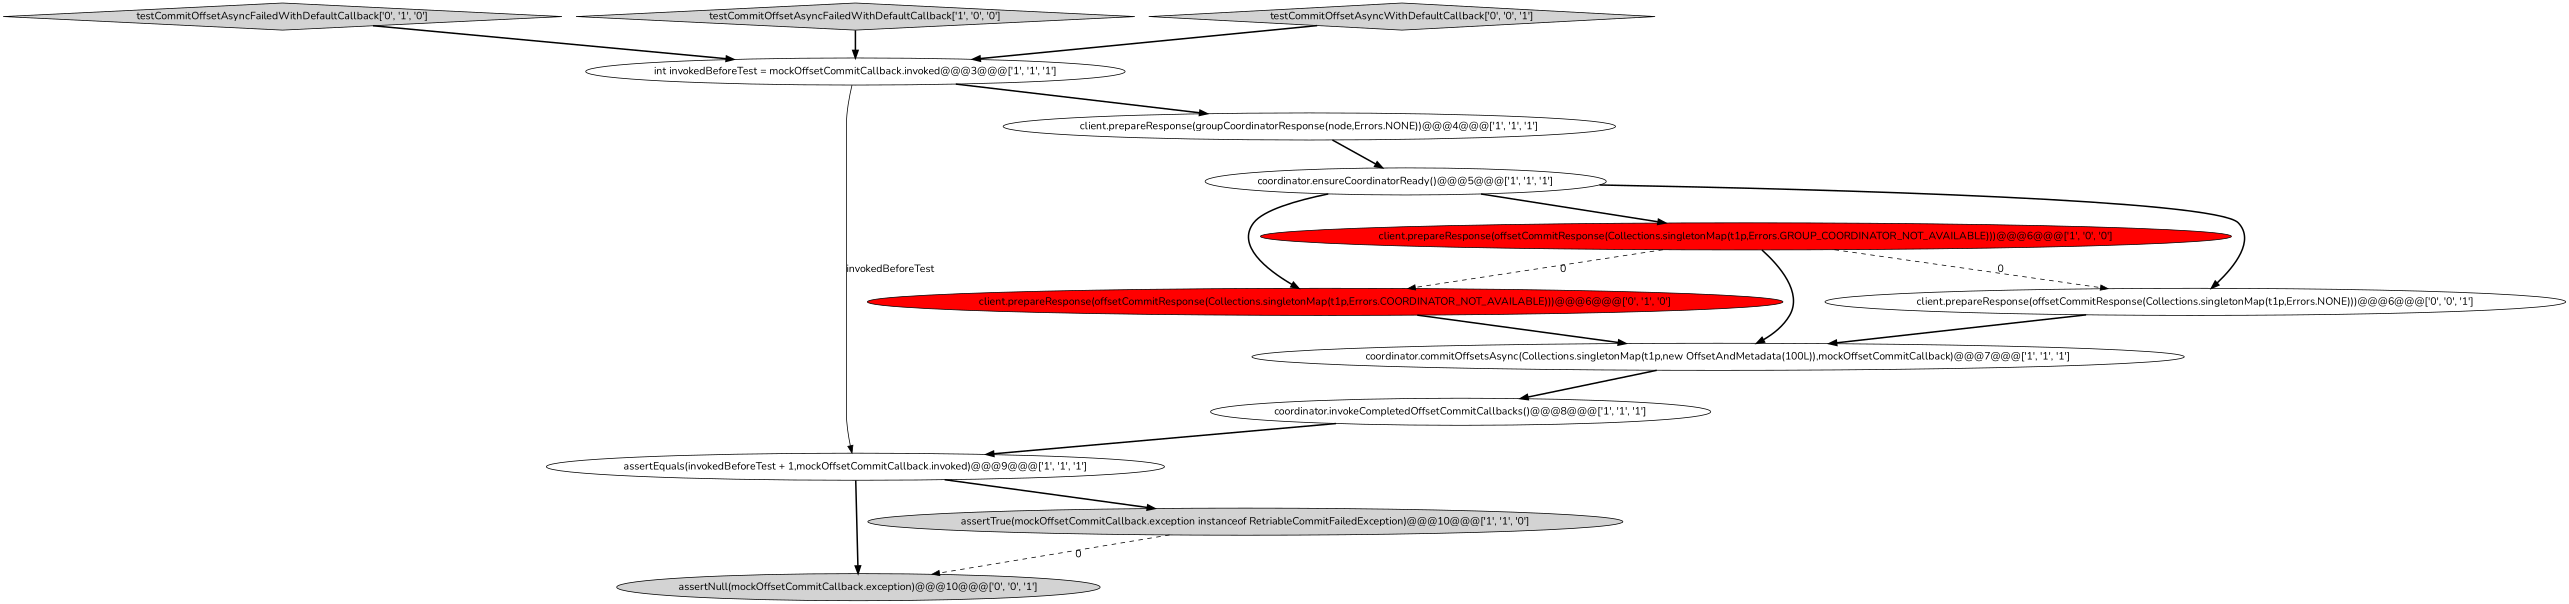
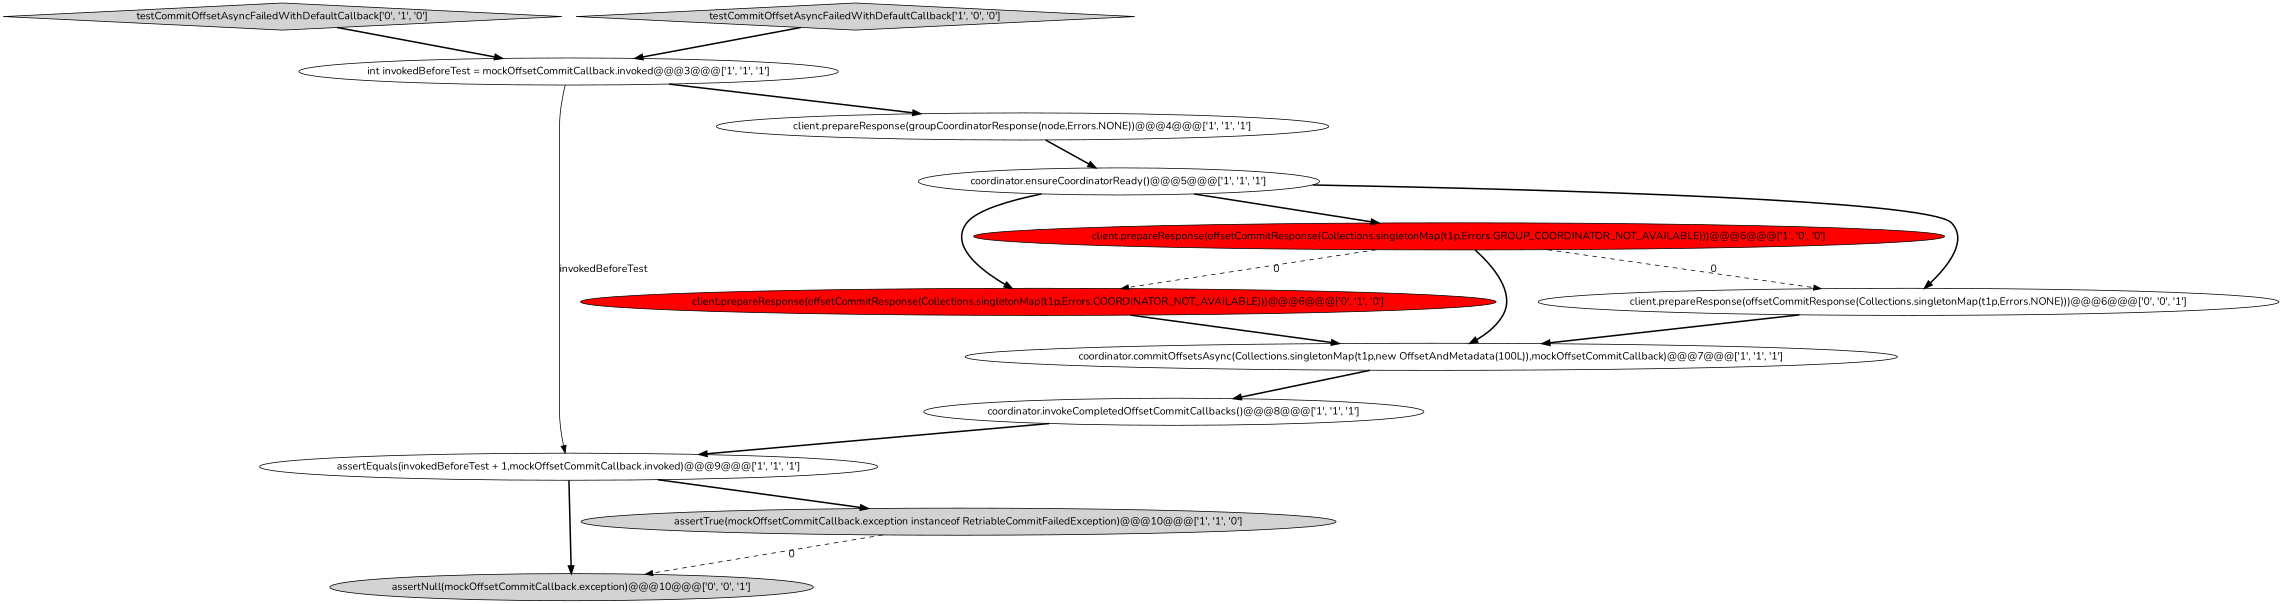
node "testCommitOffsetAsyncWithDefaultCallback['0', '0', '1']": removed
